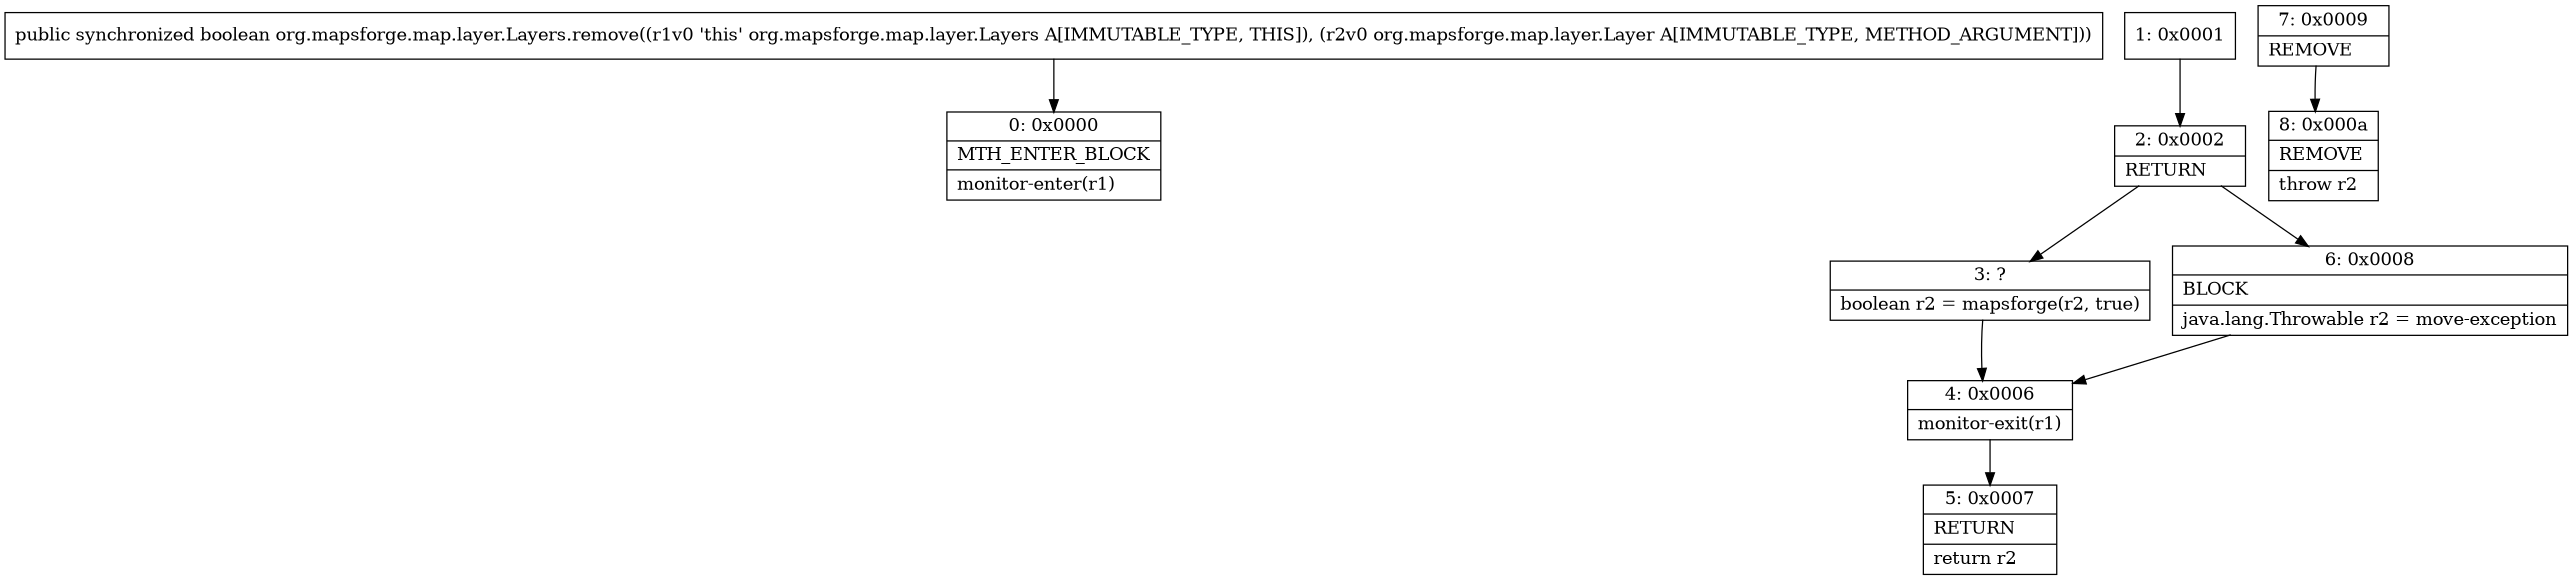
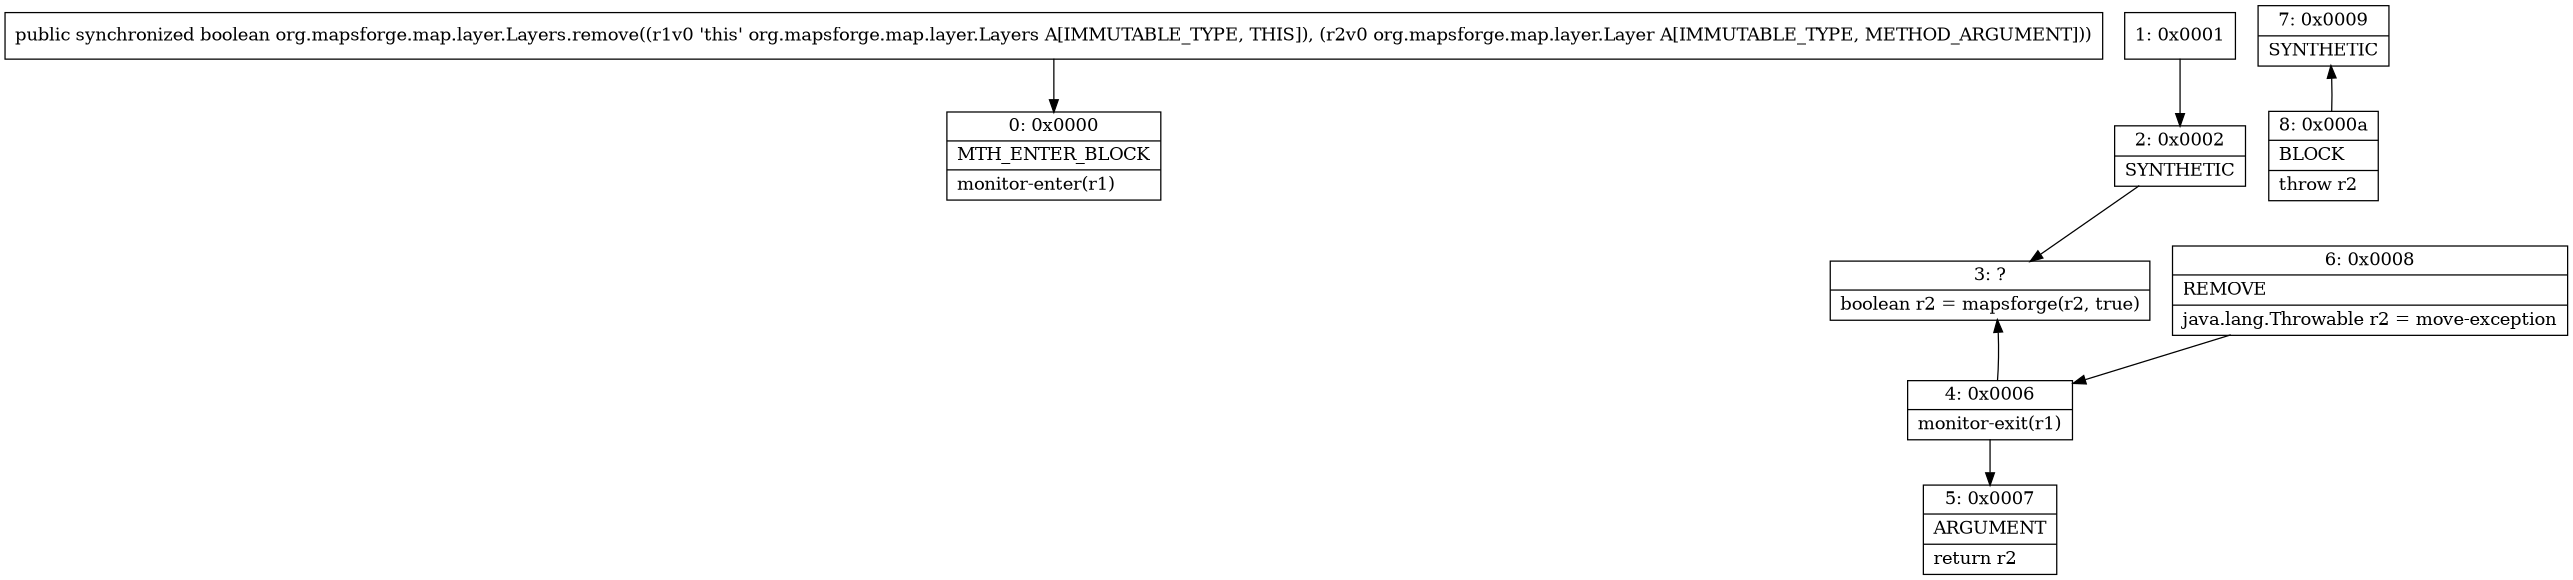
node "7: 0x0009": text "REMOVE" -> "SYNTHETIC"
edge "7: 0x0009" -> "8: 0x000a": reversed
node "8: 0x000a": text "REMOVE" -> "BLOCK"
node "2: 0x0002": text "RETURN" -> "SYNTHETIC"
edge "2: 0x0002" -> "6: 0x0008": removed
node "6: 0x0008": text "BLOCK" -> "REMOVE"
edge "3: ?" -> "4: 0x0006": reversed
node "5: 0x0007": text "RETURN" -> "ARGUMENT"
